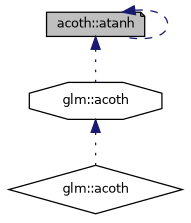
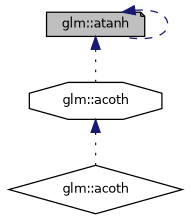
node "acoth::atanh": label "acoth::atanh" -> "glm::atanh"
